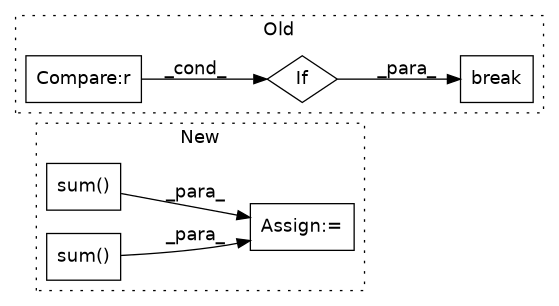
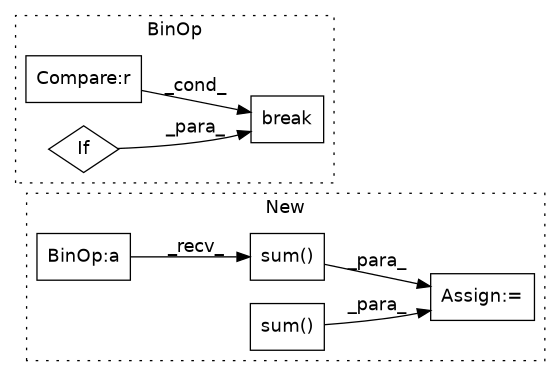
cluster "Old": label "Old" -> "BinOp"
edge "Compare:r" -> "If": now "Compare:r" -> "break"
node "BinOp:a": added
